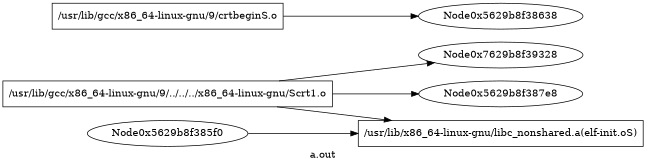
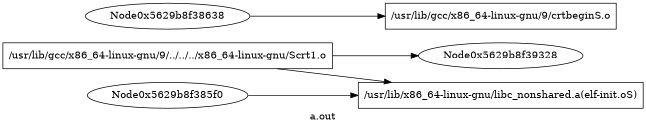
edge "/usr/lib/gcc/x86_64-linux-gnu/9/crtbeginS.o" -> "Node0x5629b8f38638": reversed
node "Node0x7629b8f39328": label "Node0x7629b8f39328" -> "Node0x5629b8f39328"
node "Node0x5629b8f387e8": removed
